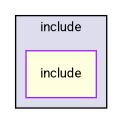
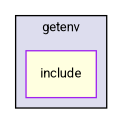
cluster "include": label "include" -> "getenv"
